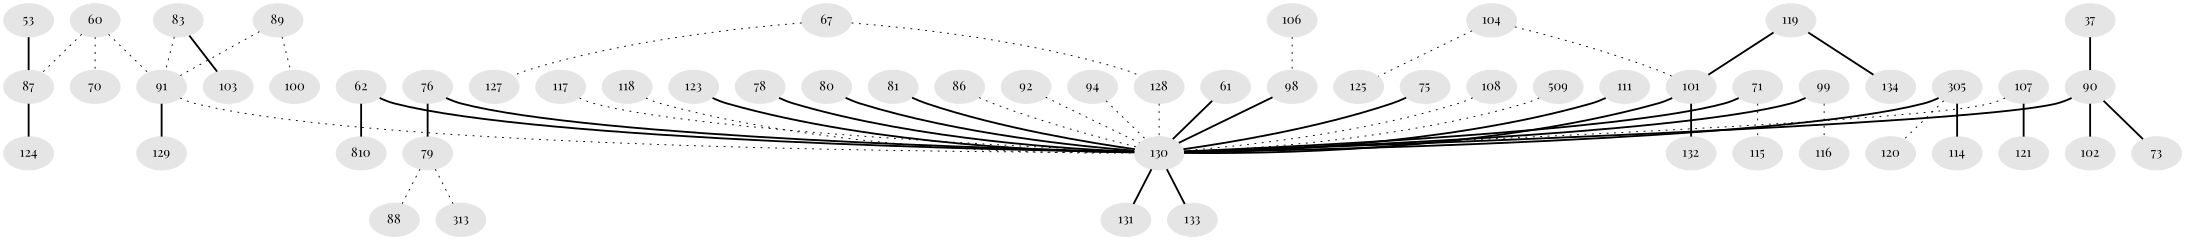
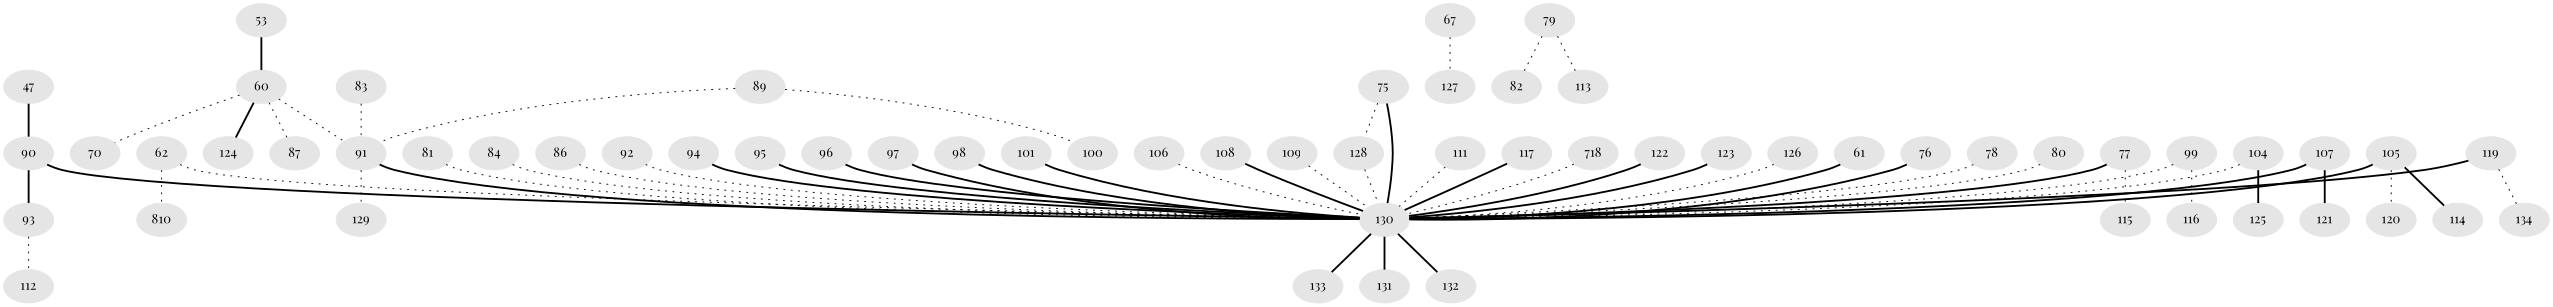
node "37": label "37" -> "47"
edge "67" -- "128": now "75" -- "128"
edge "104" -- "101": now "104" -- "130"
edge "53" -- "87": now "53" -- "60"
edge "106" -- "98": now "106" -- "130"
edge "104" -- "125": style dotted -> bold
edge "119" -- "101": now "119" -- "130"
edge "119" -- "134": style bold -> dotted
node "103": removed
node "118": label "118" -> "718"
node "509": label "509" -> "109"
node "71": label "71" -> "77"
node "305": label "305" -> "105"
edge "87" -- "124": now "60" -- "124"
edge "91" -- "129": style bold -> dotted
edge "62" -- "810": style bold -> dotted
edge "76" -- "79": removed
edge "94" -- "130": style dotted -> bold
edge "101" -- "132": now "130" -- "132"
edge "117" -- "130": style dotted -> bold
edge "99" -- "130": style bold -> dotted
edge "111" -- "130": style bold -> dotted
edge "62" -- "130": style bold -> dotted
edge "81" -- "130": style bold -> dotted
edge "80" -- "130": style bold -> dotted
edge "108" -- "130": style dotted -> bold
edge "107" -- "130": style dotted -> bold
edge "78" -- "130": style bold -> dotted
edge "91" -- "130": style dotted -> bold
node "84": added
node "95": added
node "96": added
node "97": added
node "122": added
node "126": added
node "102": removed
node "73": label "73" -> "93"
node "88": label "88" -> "82"
node "313": label "313" -> "113"
node "112": added
